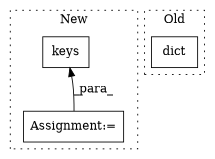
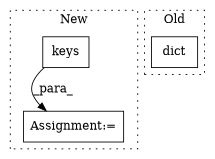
edge "Assignment:=" -> "keys": reversed
